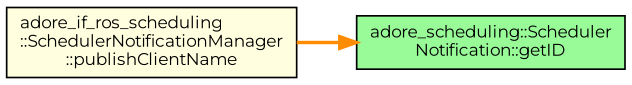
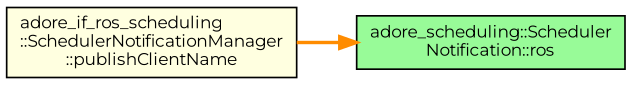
node "adore_scheduling::Scheduler Notification::getID": label "adore_scheduling::Scheduler Notification::getID" -> "adore_scheduling::Scheduler Notification::ros"
